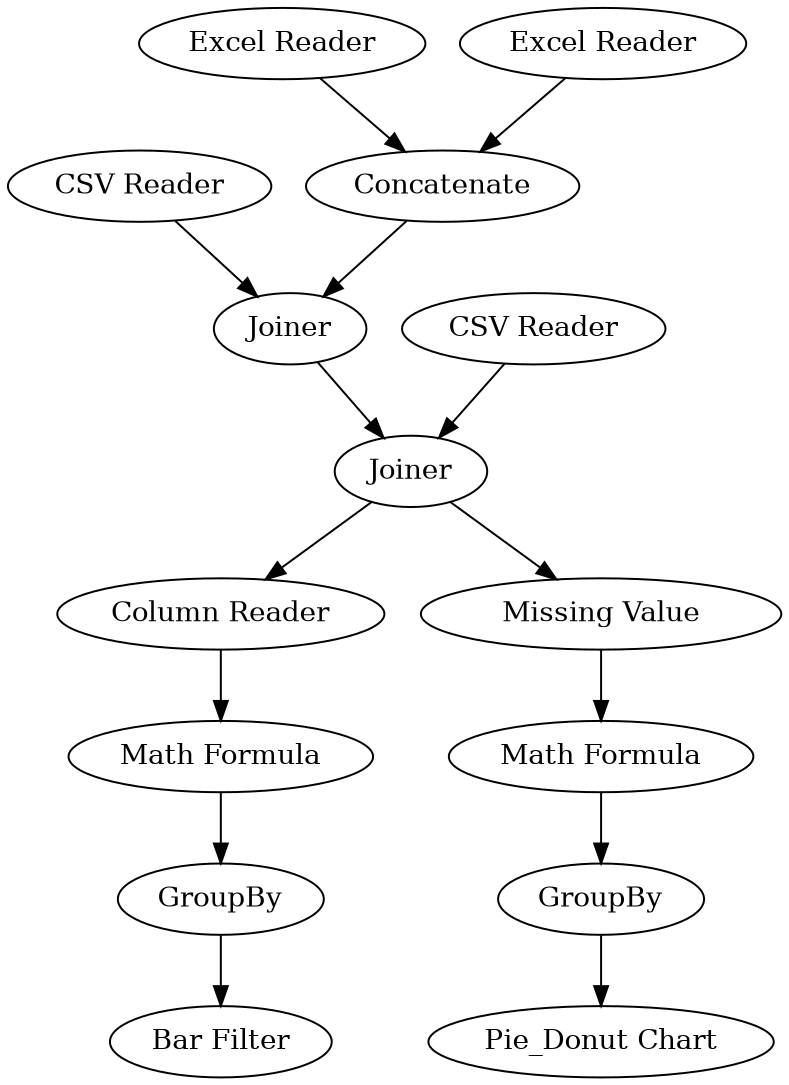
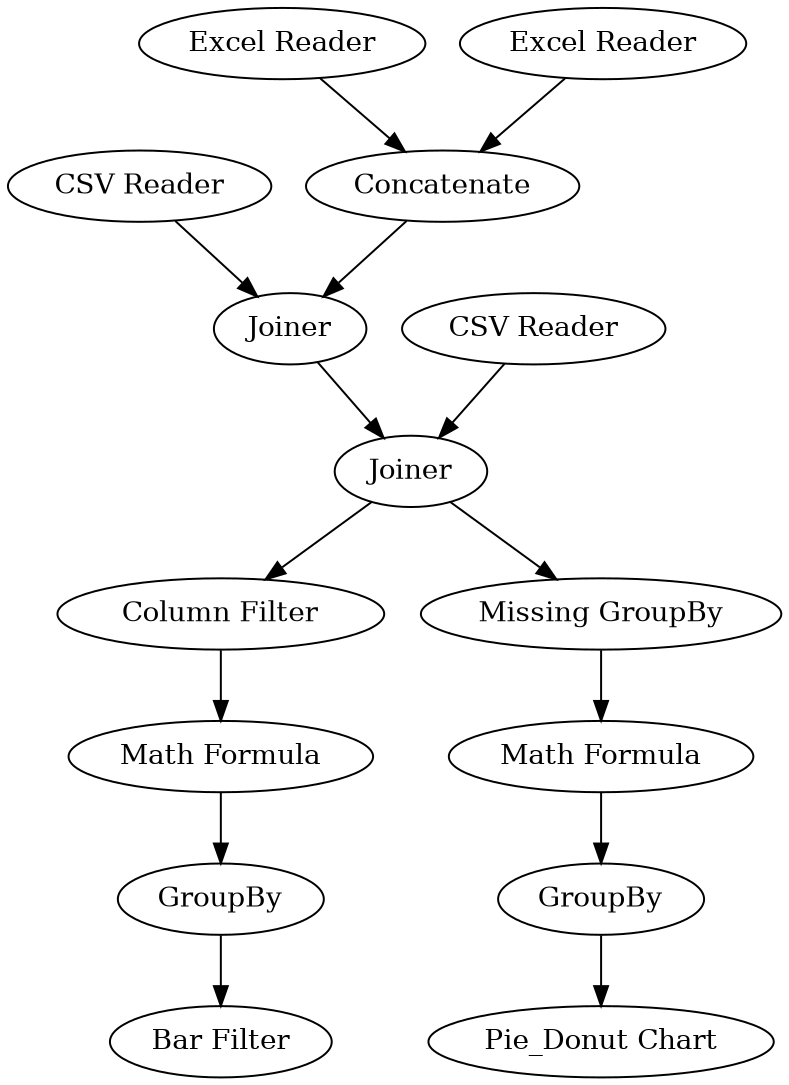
node "Column Reader": label "Column Reader" -> "Column Filter"
node "Missing Value": label "Missing Value" -> "Missing GroupBy"
